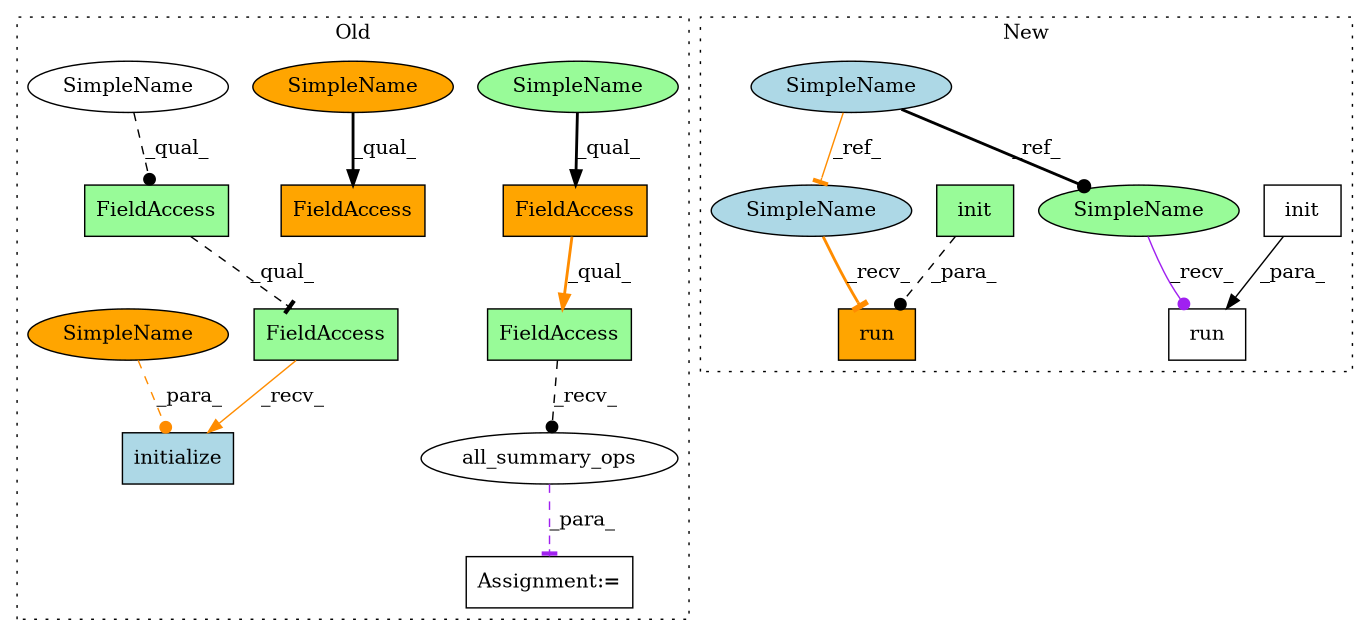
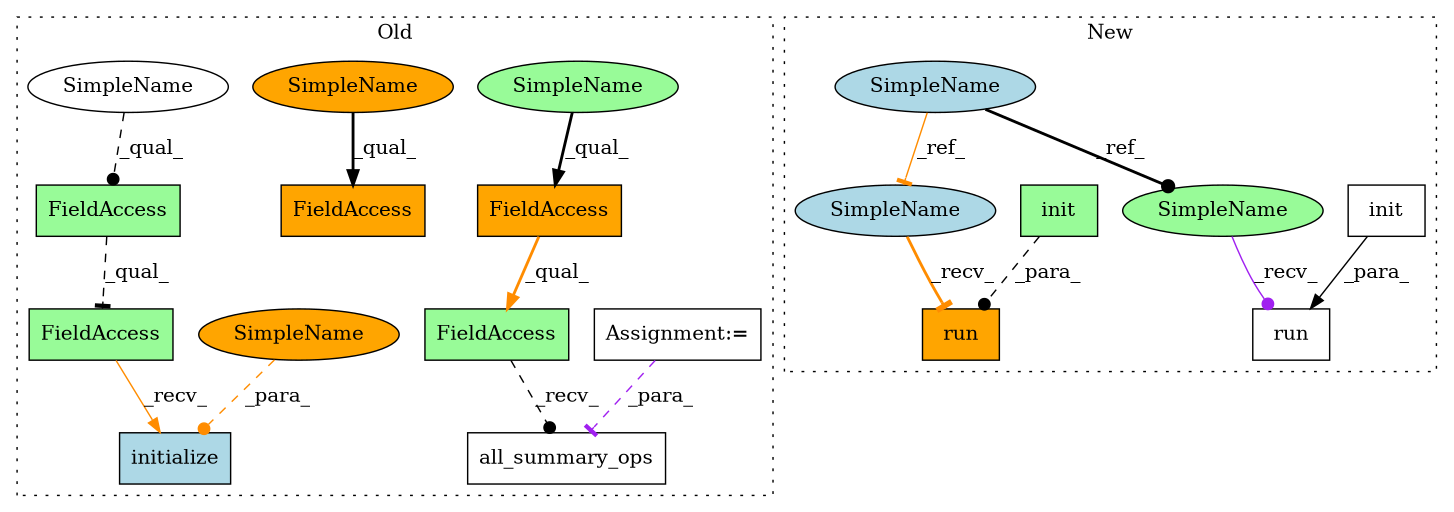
node "all_summary_ops": shape ellipse -> box
edge "all_summary_ops" -> "Assignment:=": reversed
